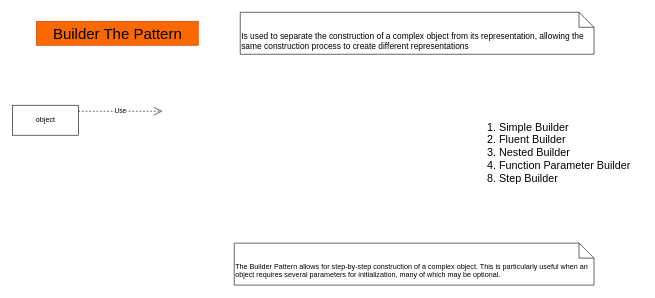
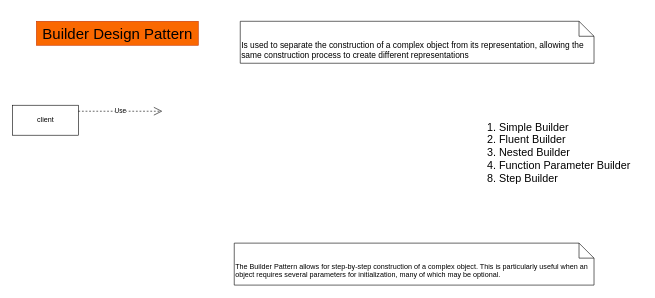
node "Builder The Pattern": label "Builder The Pattern" -> "Builder Design Pattern"
node "Is used to separate the construction of a complex object from its representation, allowing the same construction process to create different representations": moved (417, 33) -> (417, 42)
node "object": label "object" -> "client"
